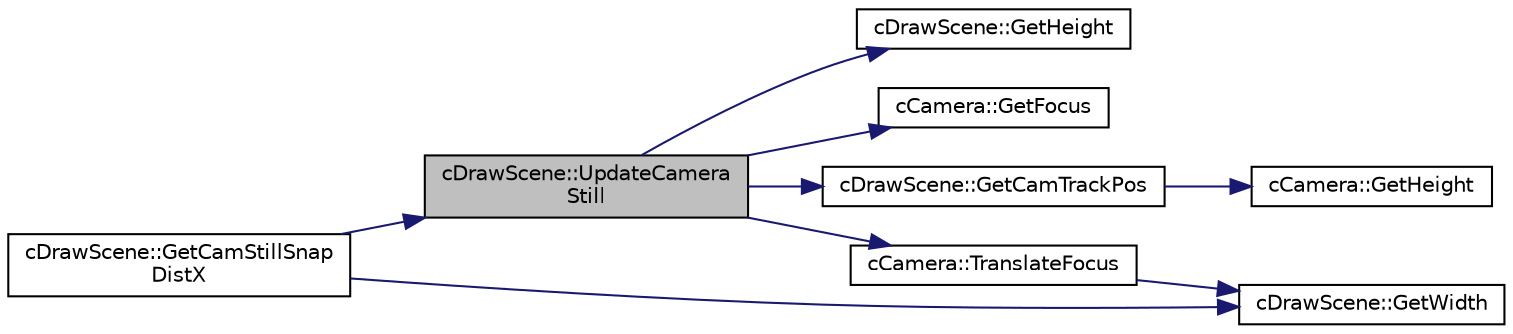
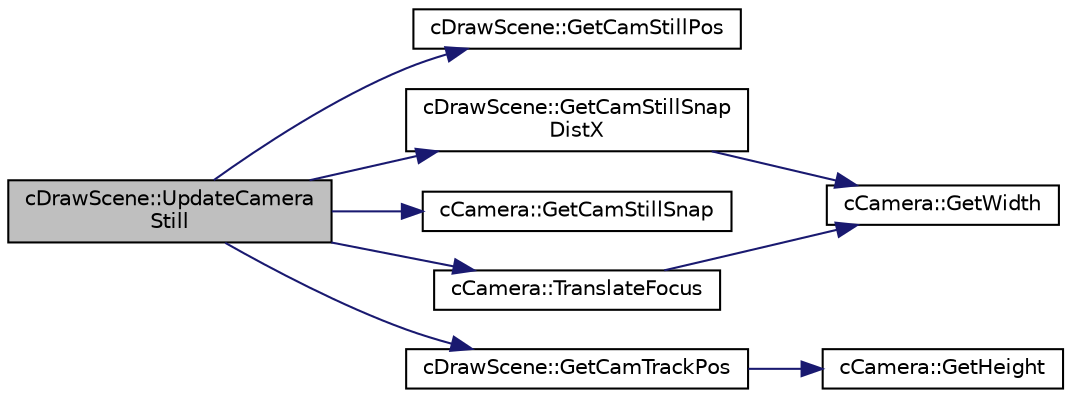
node "cDrawScene::GetHeight": label "cDrawScene::GetHeight" -> "cDrawScene::GetCamStillPos"
node "cCamera::GetFocus": label "cCamera::GetFocus" -> "cCamera::GetCamStillSnap"
edge "cDrawScene::GetCamStillSnap DistX" -> "cDrawScene::UpdateCamera Still": reversed
node "cDrawScene::GetWidth": label "cDrawScene::GetWidth" -> "cCamera::GetWidth"
